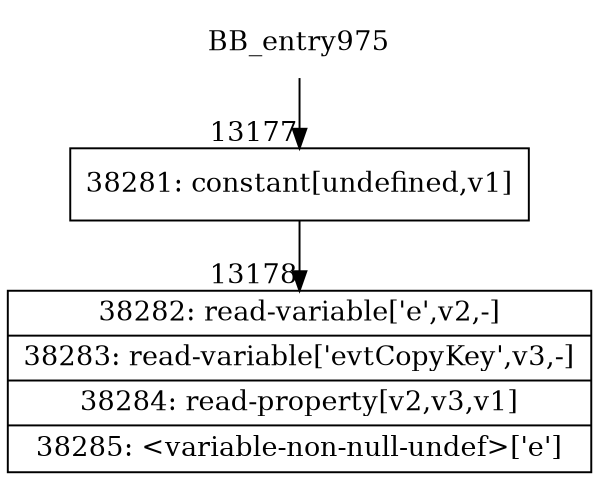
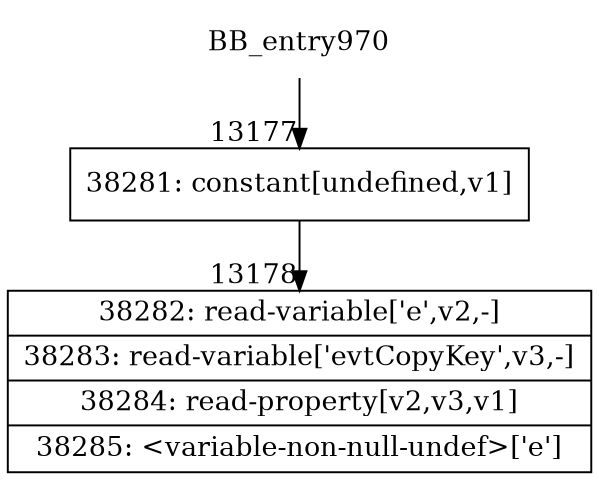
node "BB_entry975": label "BB_entry975" -> "BB_entry970"
